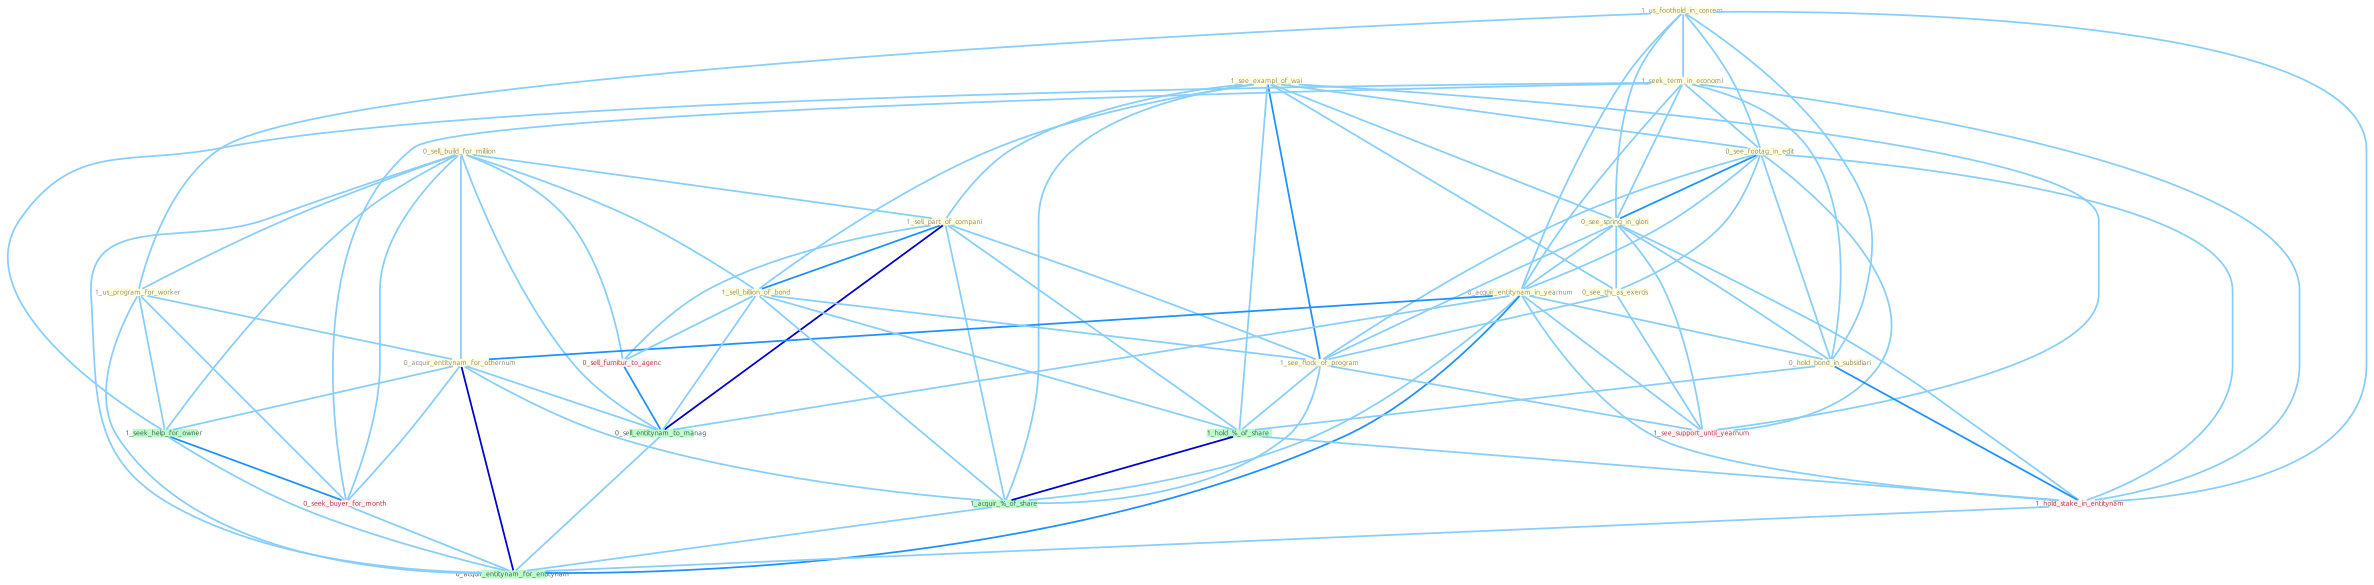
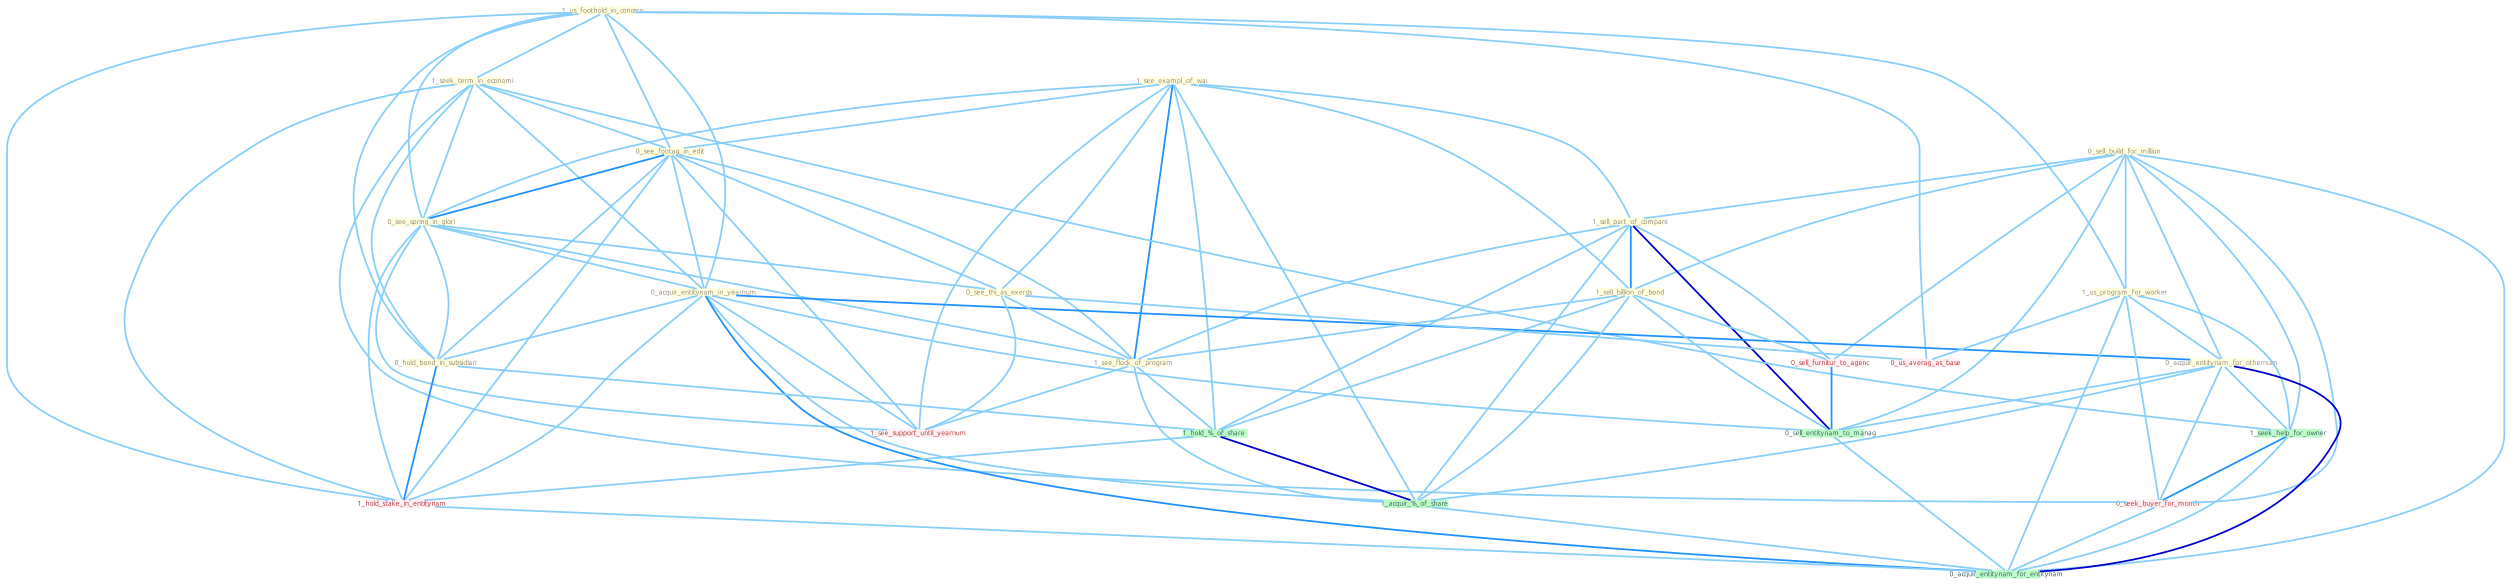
node "0_us_averag_as_base": added
